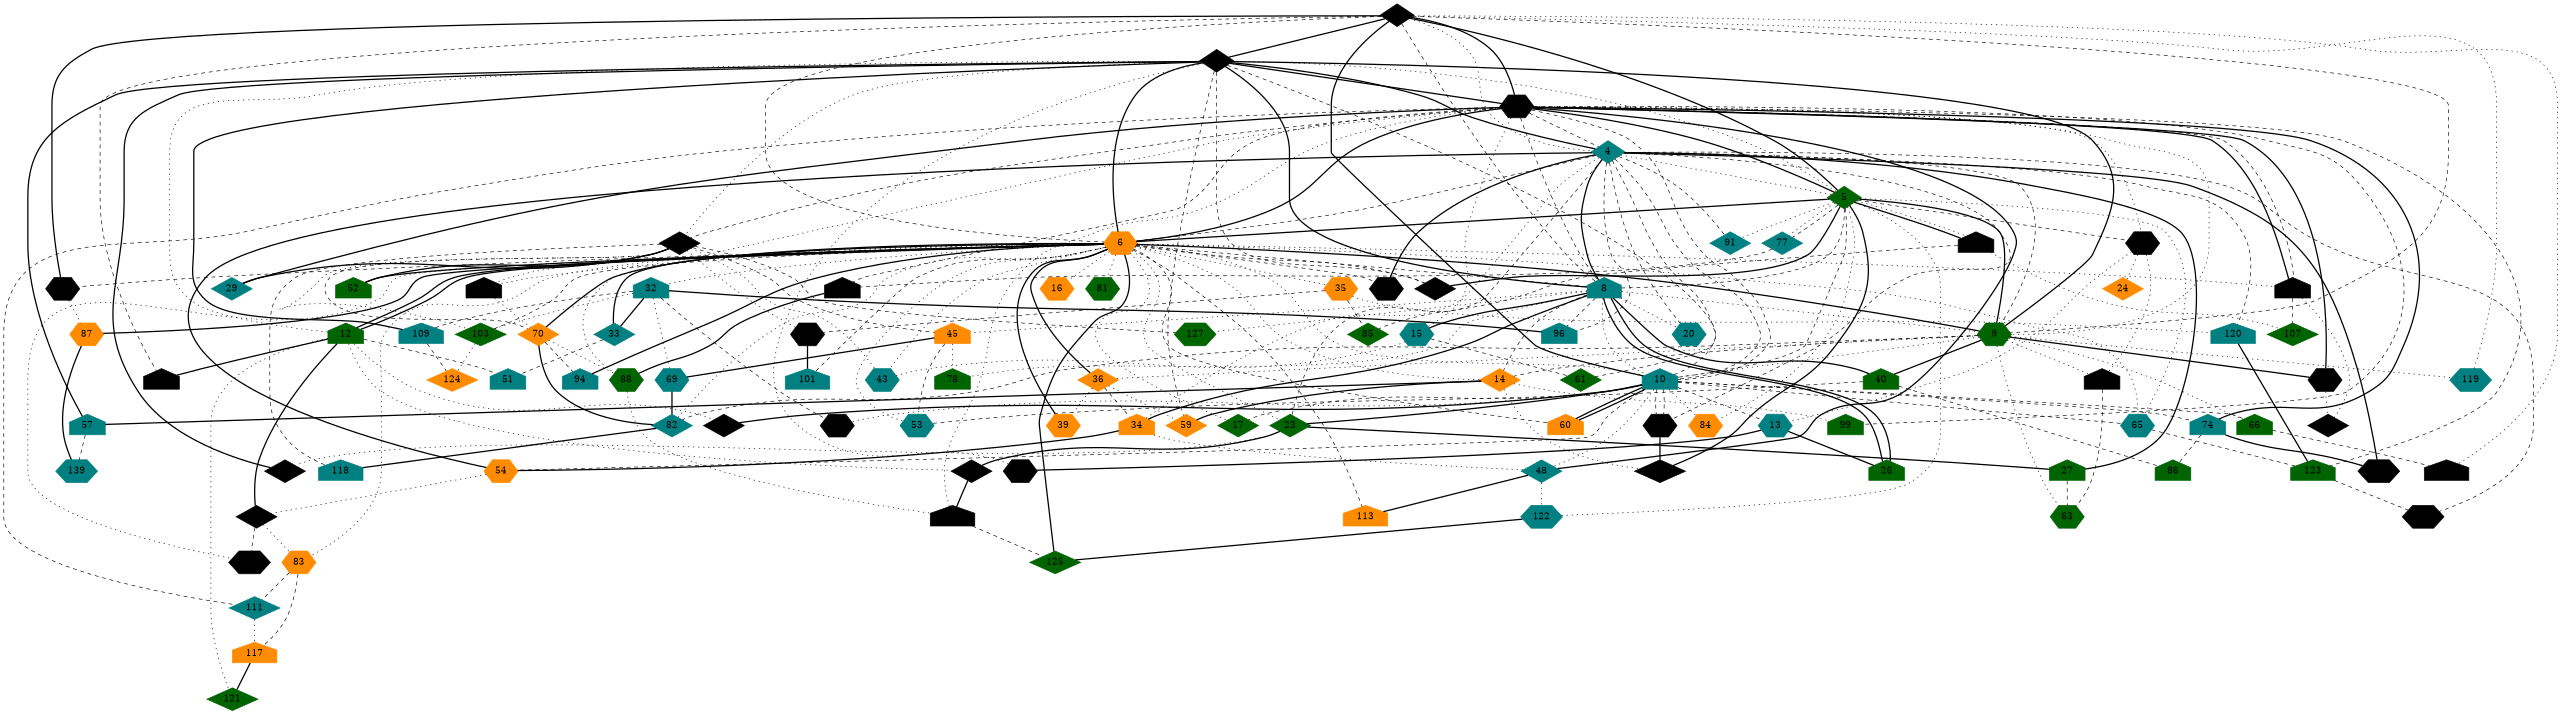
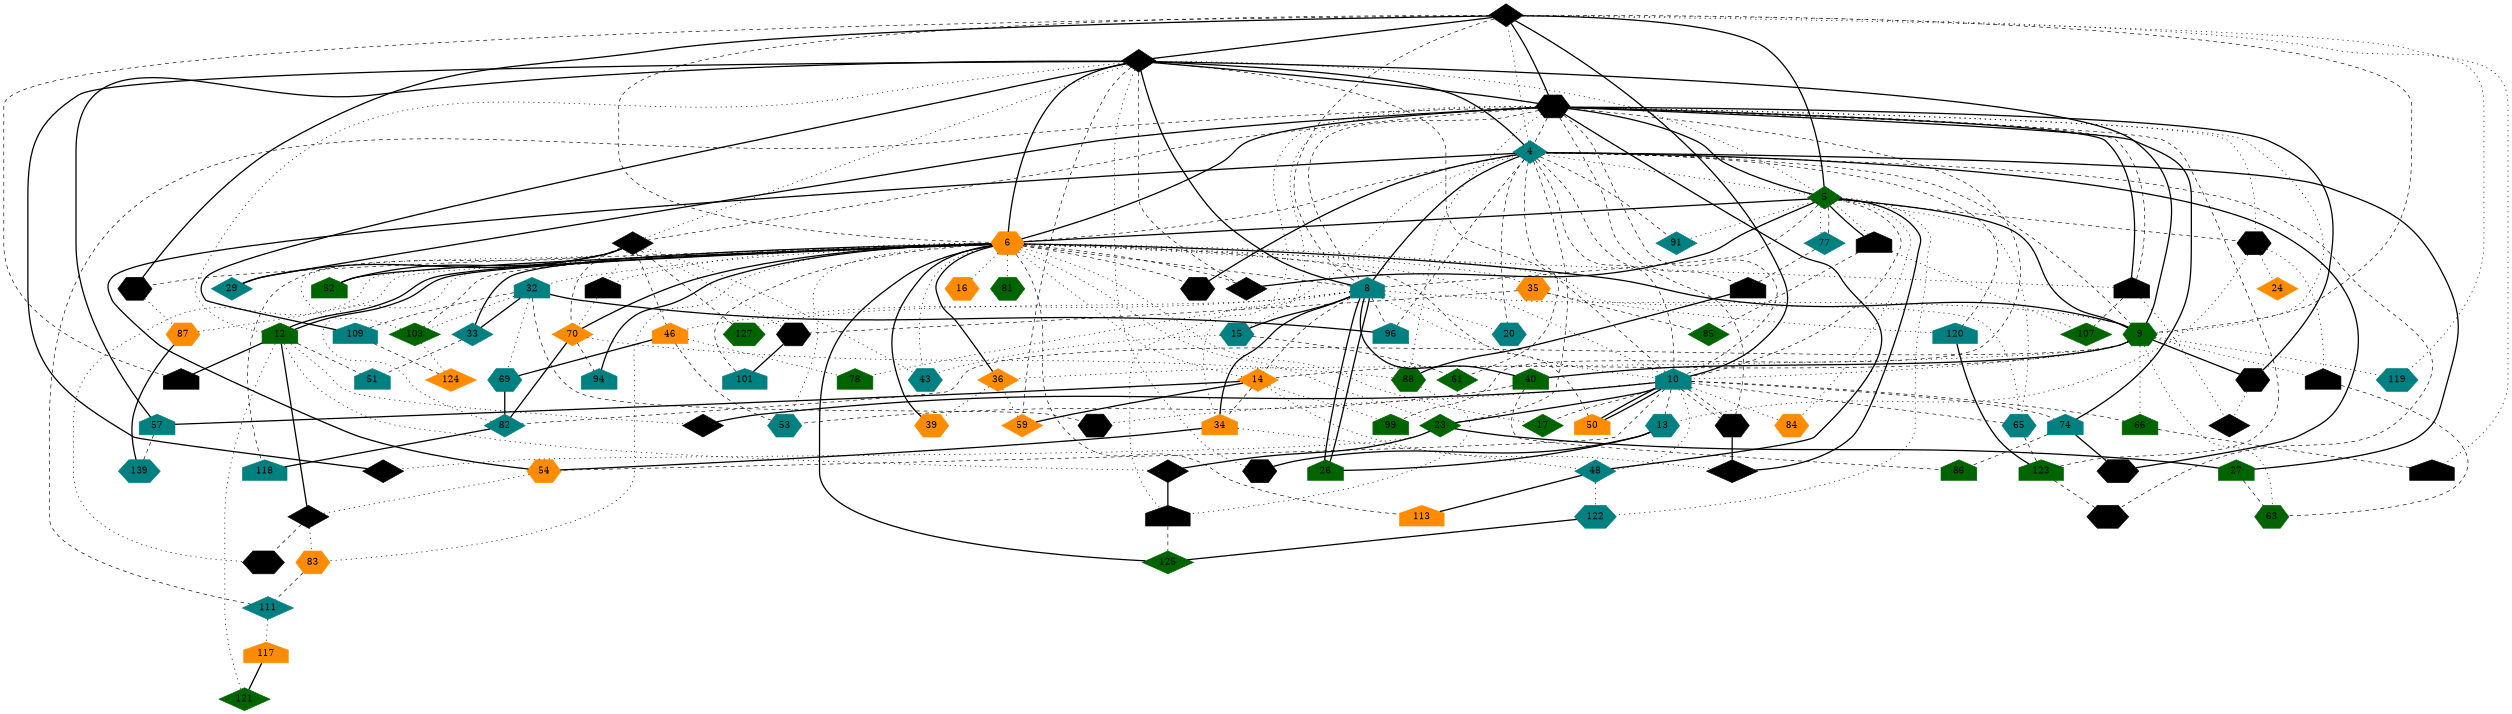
edge "6" -- "87": style bold -> dotted
node "45": label "45" -> "46"
edge "36" -- "34": now "14" -- "34"
node "60": label "60" -> "50"
edge "83" -- "117": removed
